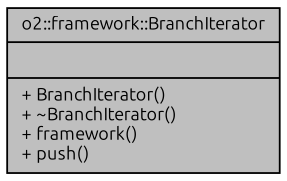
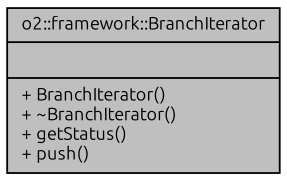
node "o2::framework::BranchIterator": text "+ framework()" -> "+ getStatus()"
